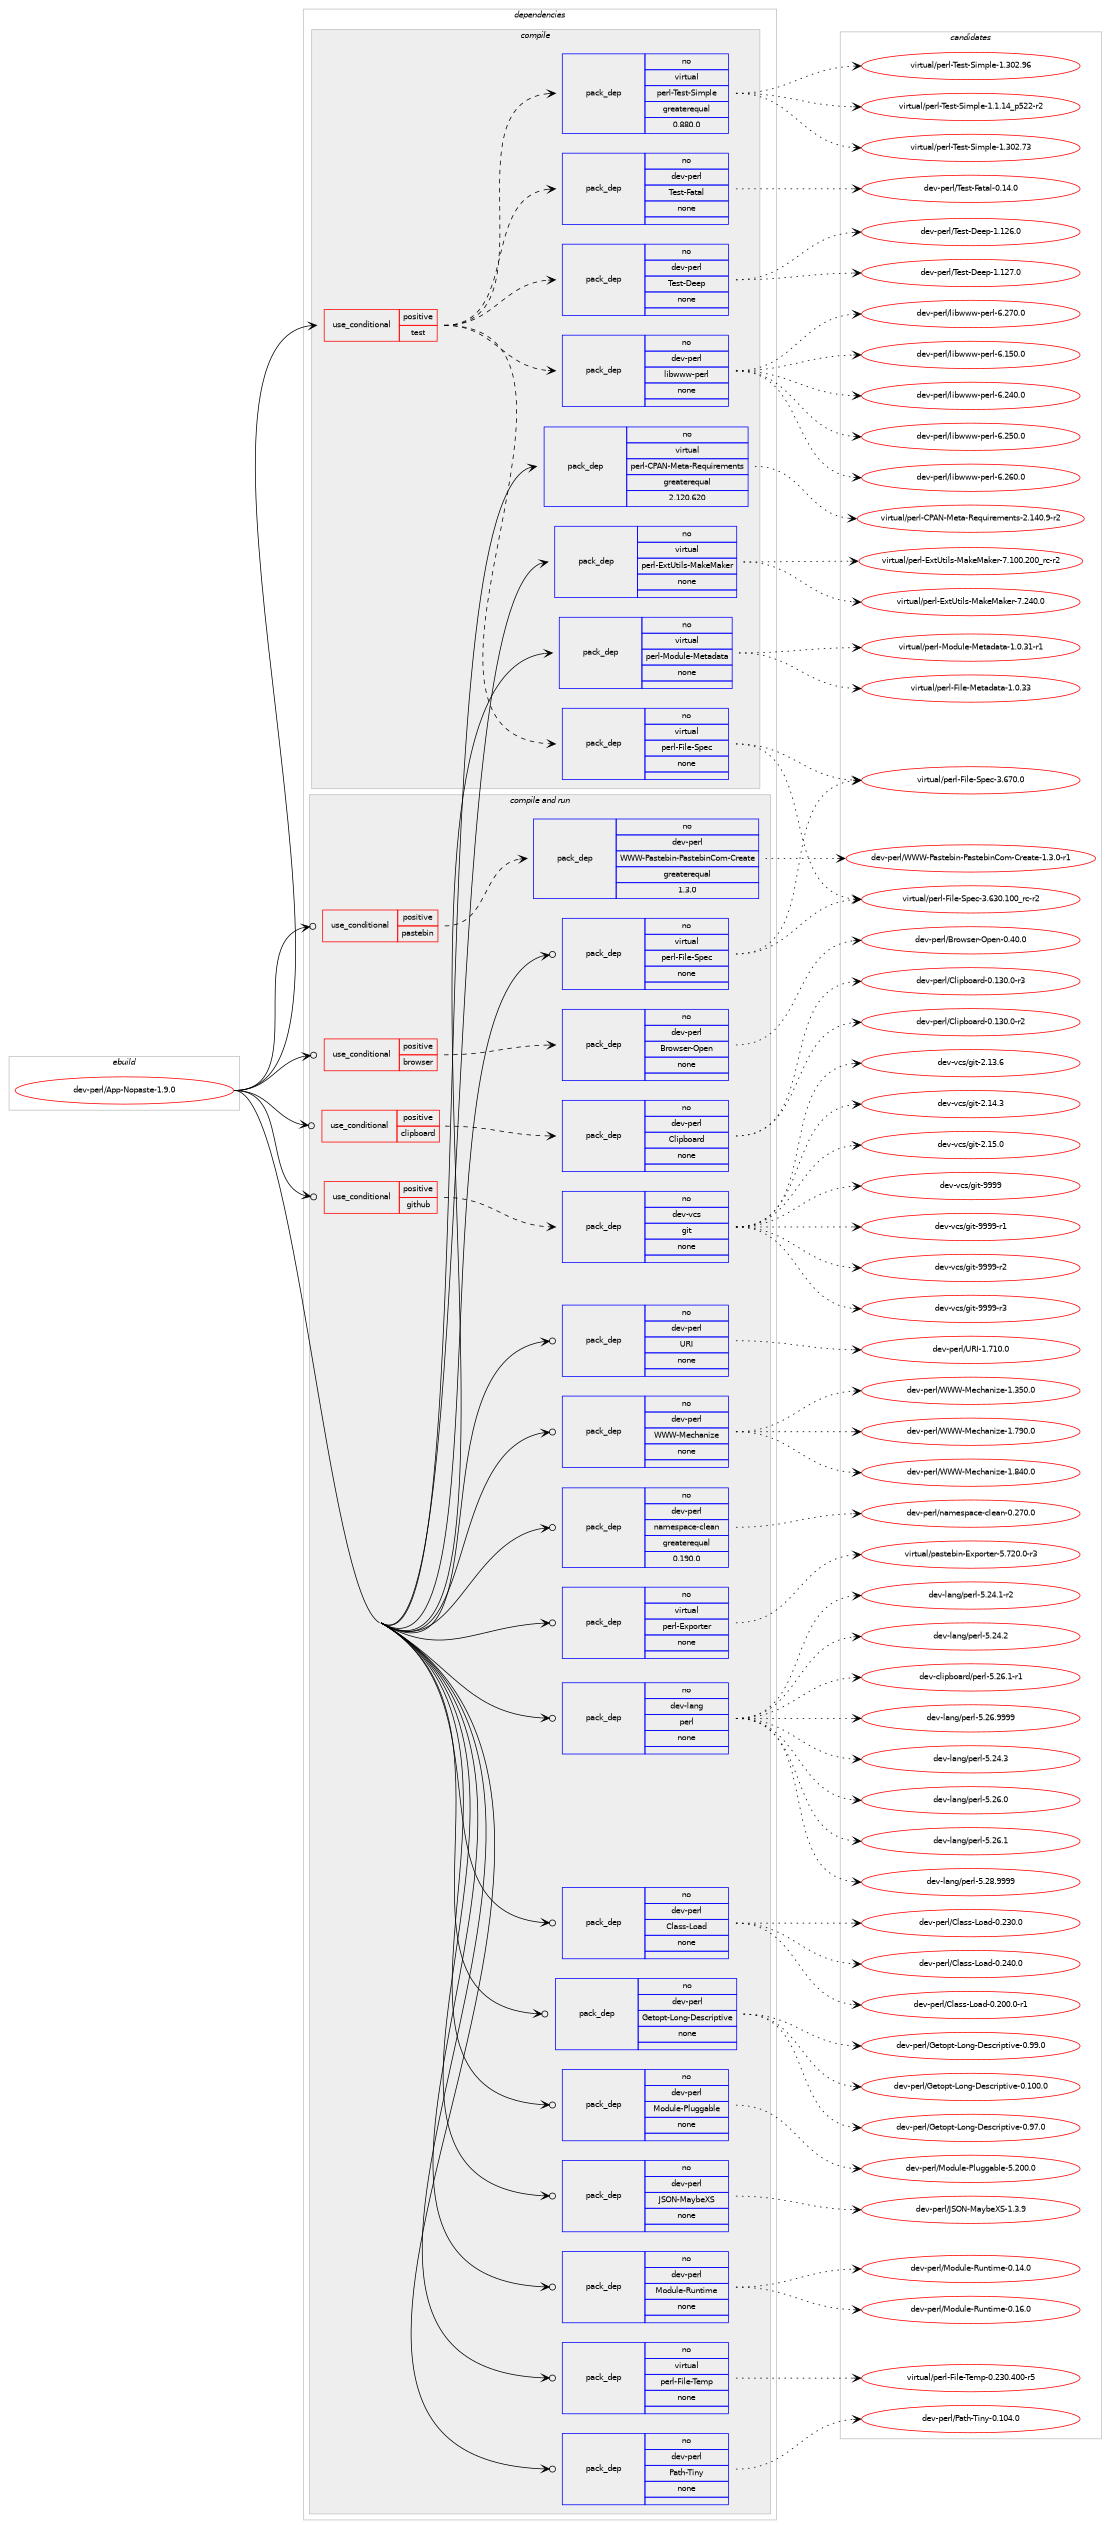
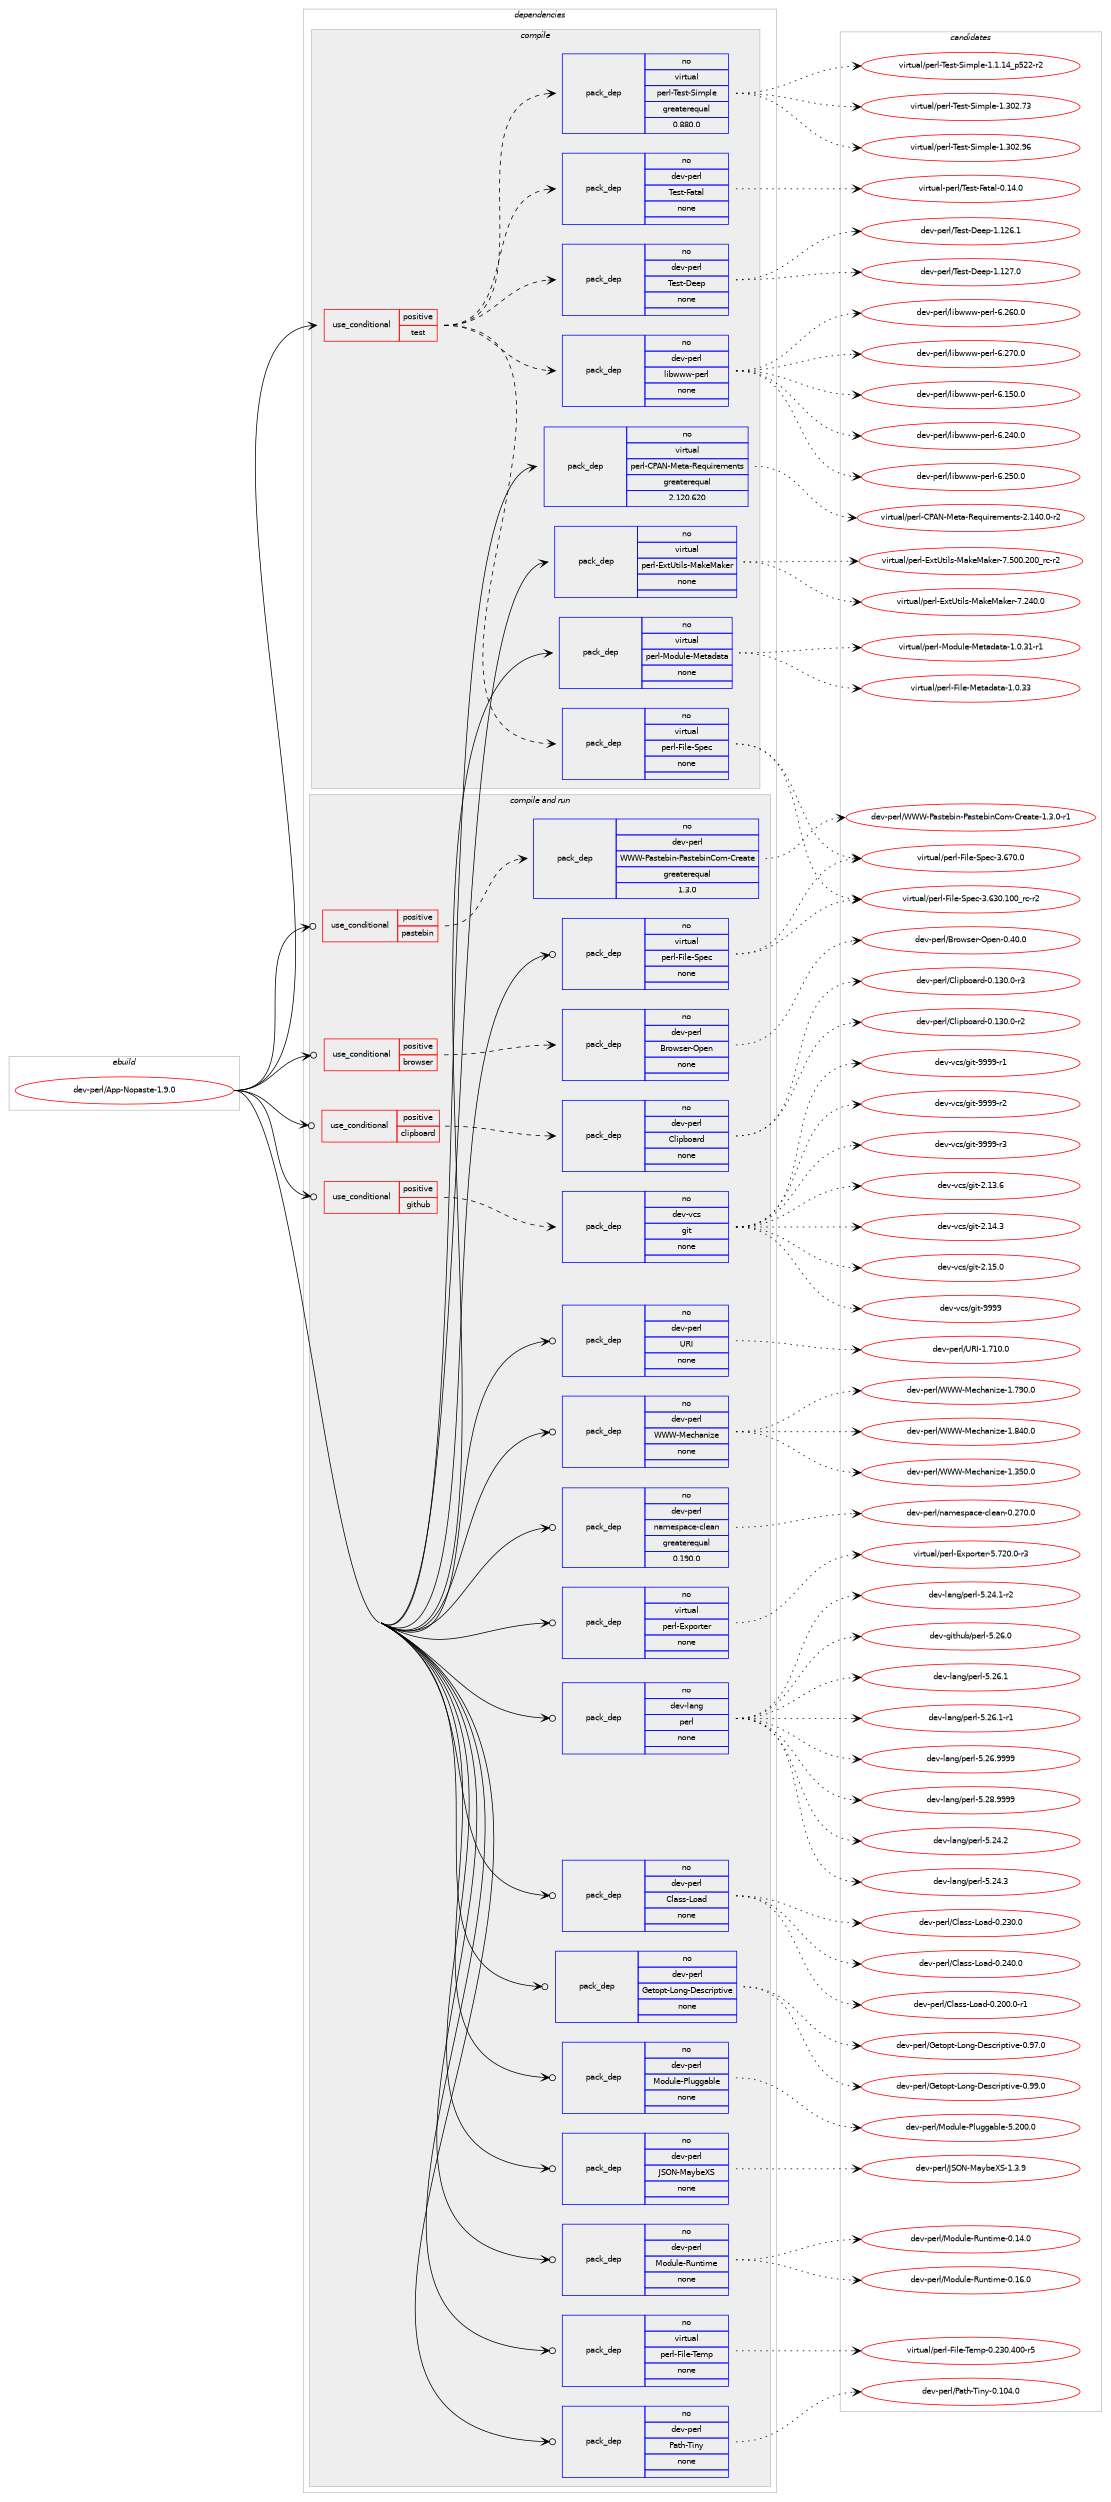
node "dev-perl/Test-Fatal-0.14.0": label "dev-perl/Test-Fatal-0.14.0" -> "virtual-perl/Test-Fatal-0.14.0"
node "dev-perl/Test-Deep-1.126.0": label "dev-perl/Test-Deep-1.126.0" -> "dev-perl/Test-Deep-1.126.1"
node "virtual/perl-CPAN-Meta-Requirements-2.140.9-r2": label "virtual/perl-CPAN-Meta-Requirements-2.140.9-r2" -> "virtual/perl-CPAN-Meta-Requirements-2.140.0-r2"
node "virtual/perl-ExtUtils-MakeMaker-7.100.200_rc-r2": label "virtual/perl-ExtUtils-MakeMaker-7.100.200_rc-r2" -> "virtual/perl-ExtUtils-MakeMaker-7.500.200_rc-r2"
node "virtual/pastebin-Exporter-5.720.0-r3": label "virtual/pastebin-Exporter-5.720.0-r3" -> "virtual/perl-Exporter-5.720.0-r3"
node "dev-clipboard/perl-5.26.1-r1": label "dev-clipboard/perl-5.26.1-r1" -> "dev-lang/perl-5.26.1-r1"
node "dev-lang/perl-5.26.0": label "dev-lang/perl-5.26.0" -> "dev-github/perl-5.26.0"
node "dev-perl/Getopt-Long-Descriptive-0.100.0": removed
